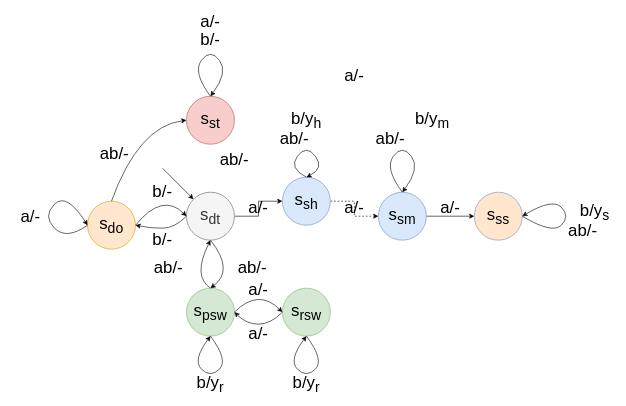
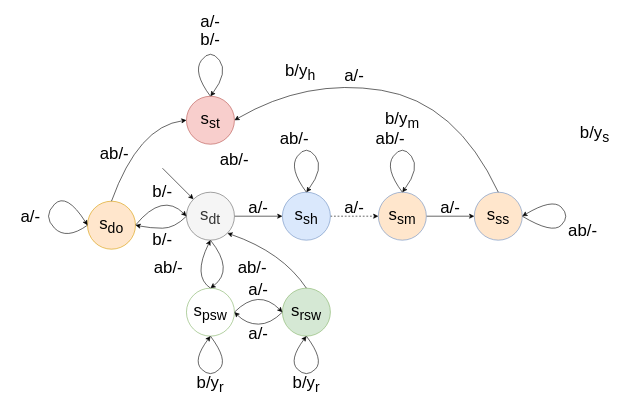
edge "sss" -> "sst": added
node "b/yh": moved (306, 120) -> (300, 72)
node "b/ym": moved (432, 120) -> (402, 120)
node "ssh": moved (306, 201) -> (306, 216)
node "b/ys": moved (595, 212) -> (595, 134)
node "ssm": fillcolor #dae8fc -> #ffe6cc
edge "srsw" -> "sdt": added
node "spsw": fillcolor #d5e8d4 -> #ffffff
